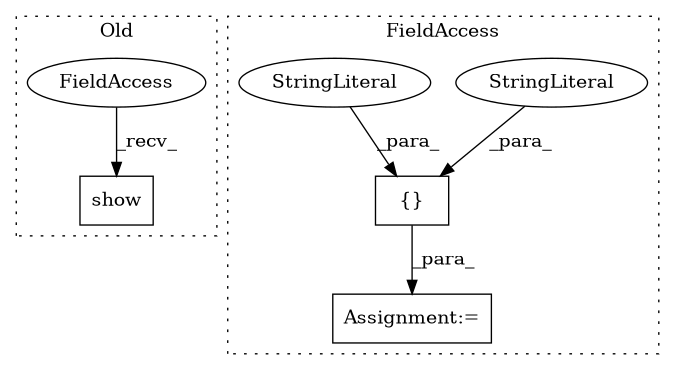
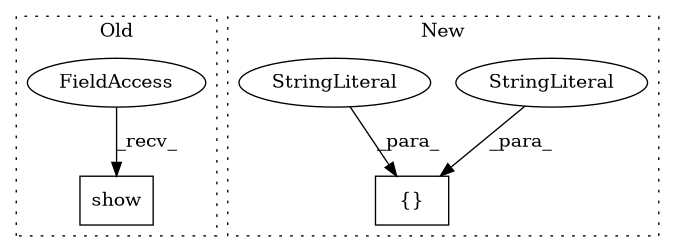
cluster "FieldAccess": label "FieldAccess" -> "New"
node "Assignment:=": removed
